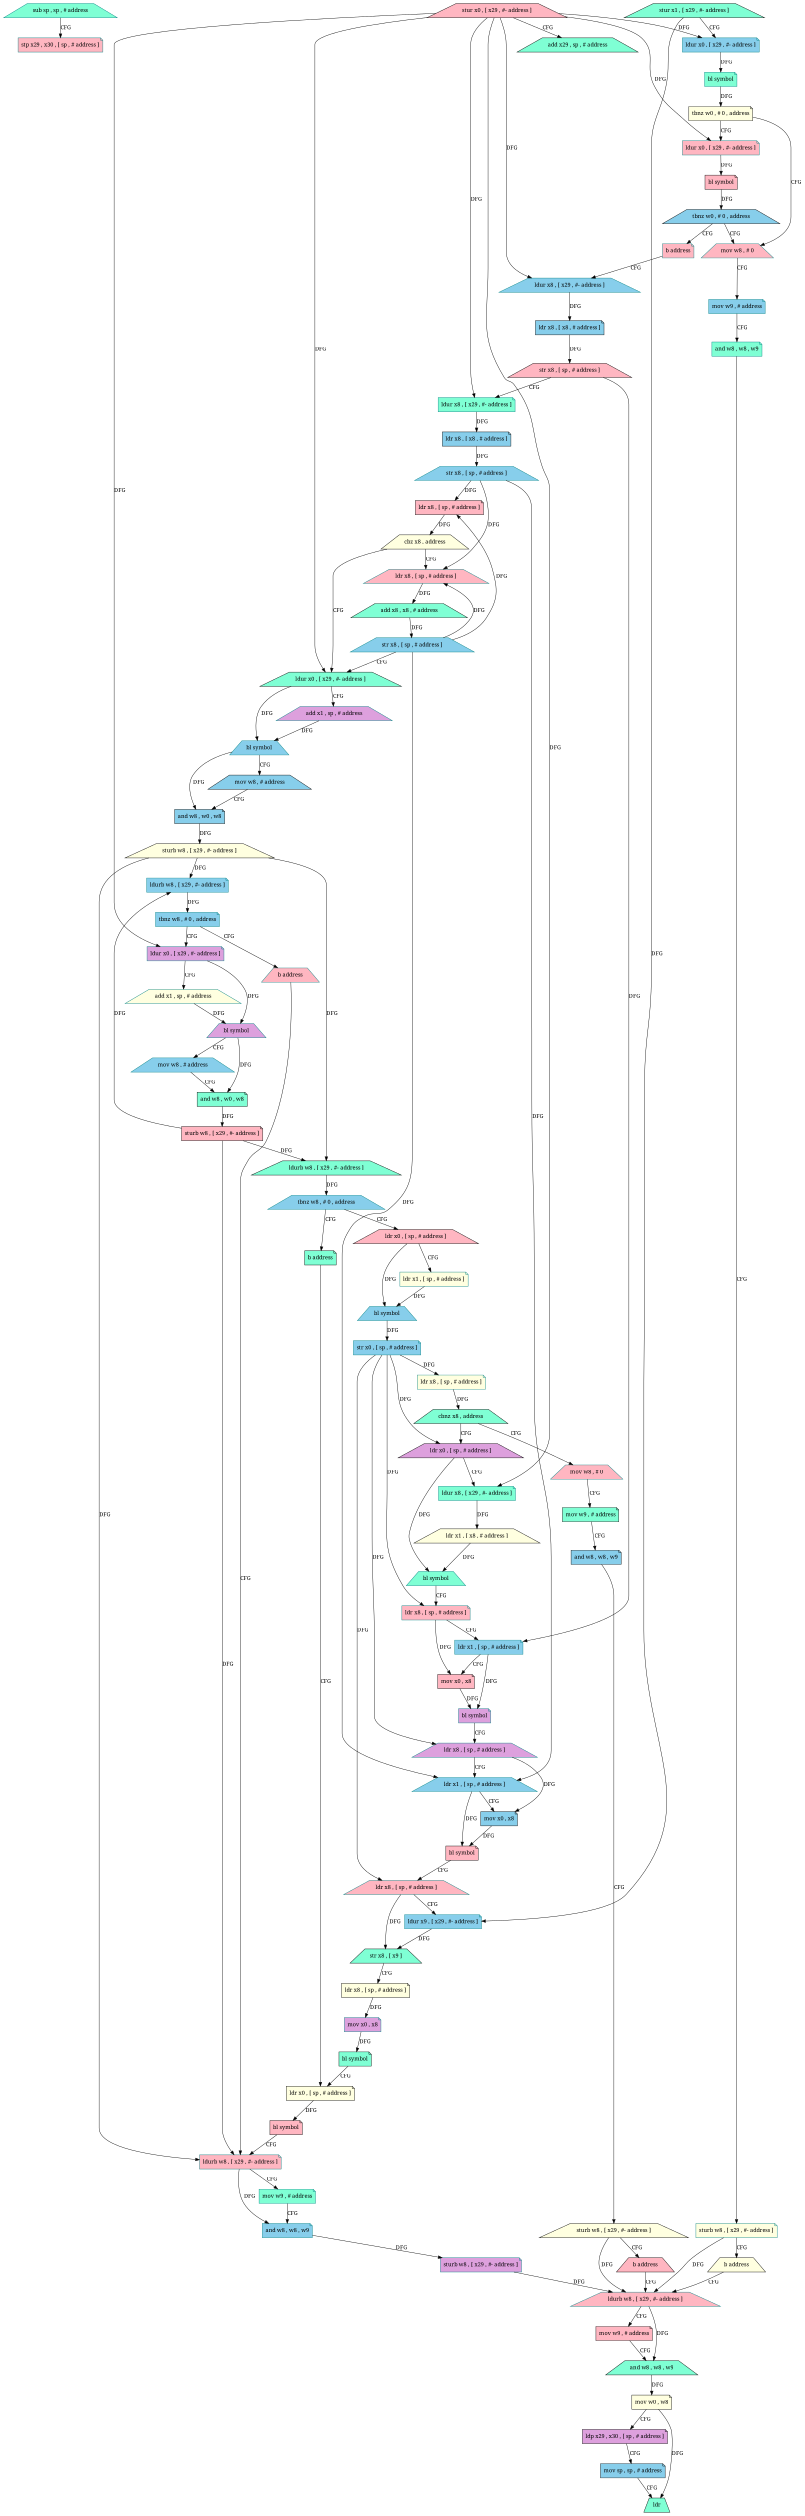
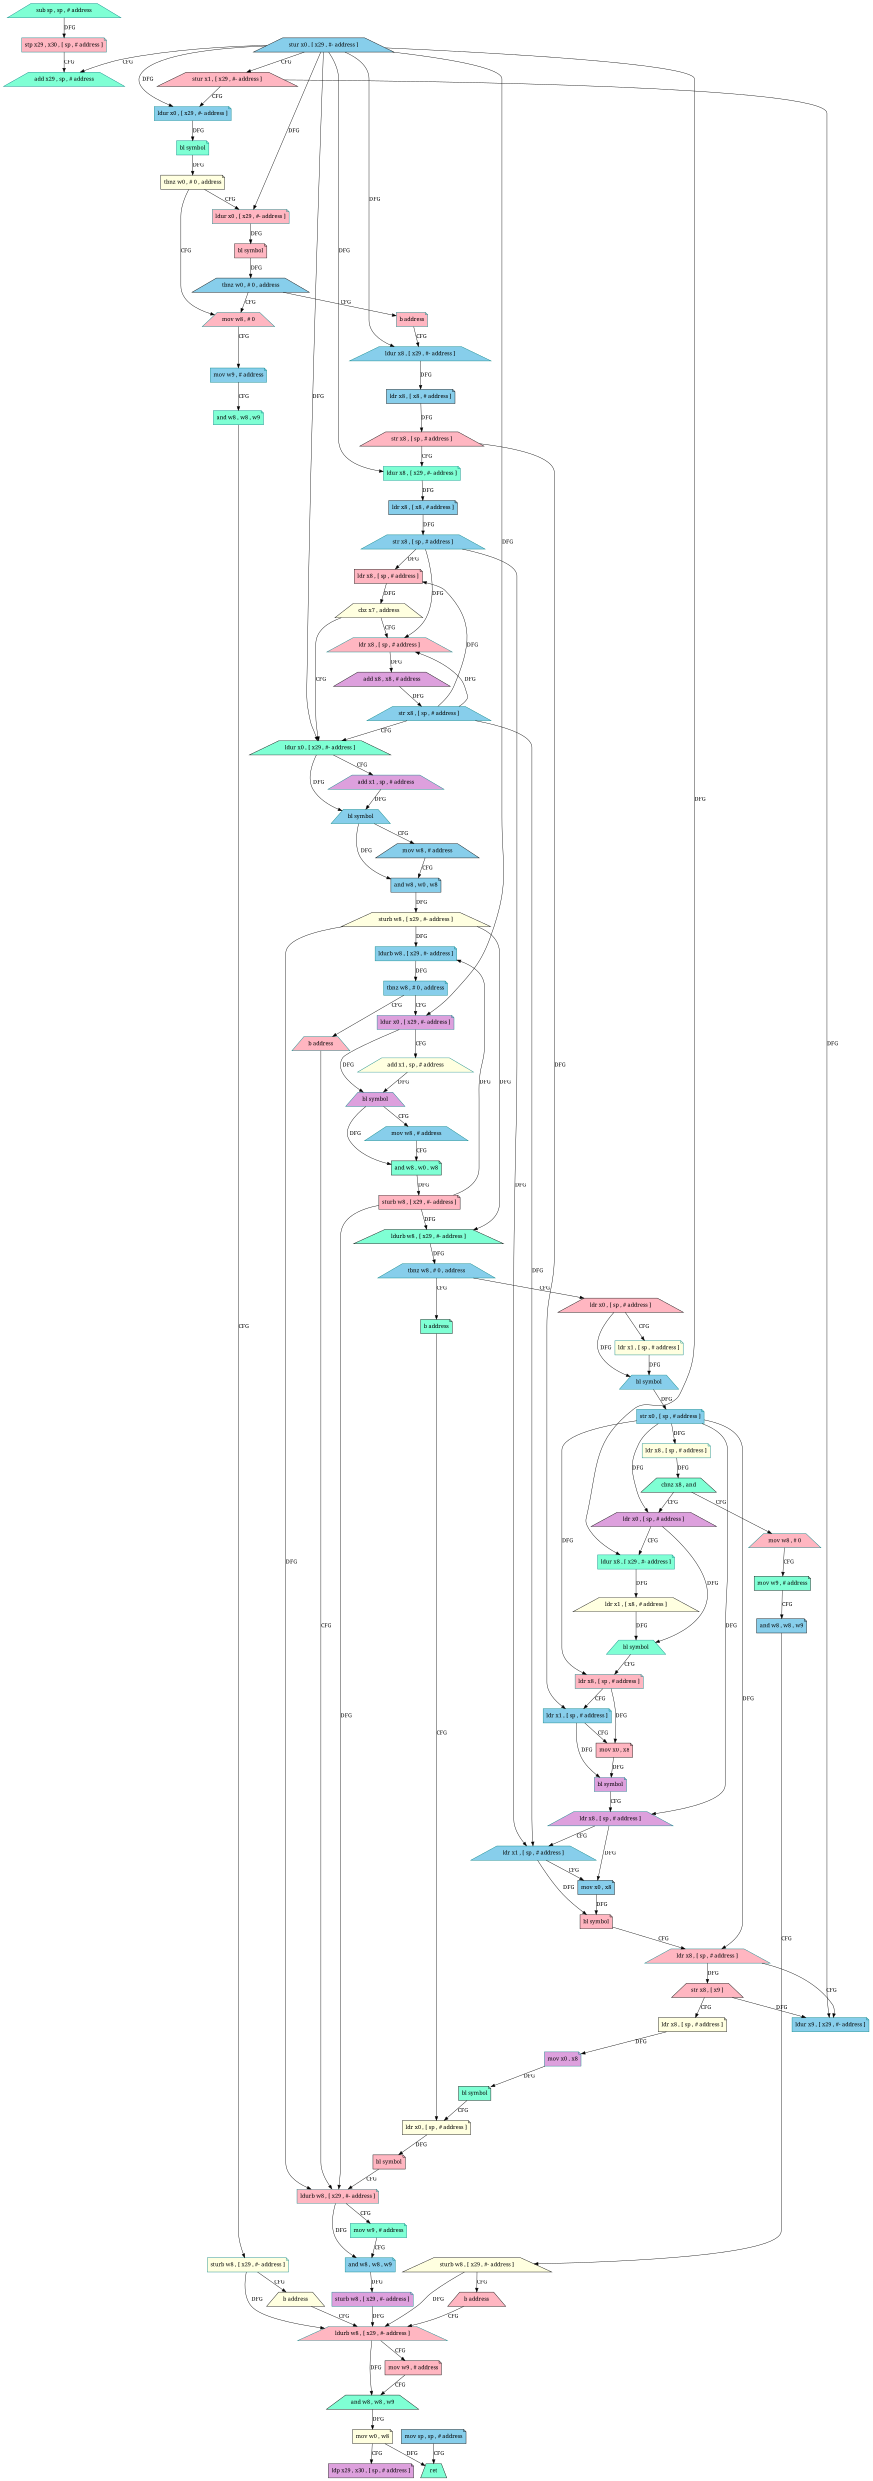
node "stur x0 , [ x29 , #- address ]": fillcolor lightpink -> skyblue
node "stur x1 , [ x29 , #- address ]": fillcolor aquamarine -> lightpink
edge "sub sp , sp , # address" -> "stp x29 , x30 , [ sp , # address ]": label "CFG" -> "DFG"
node "add x29 , sp , # address": color black -> teal
edge "stp x29 , x30 , [ sp , # address ]" -> "add x29 , sp , # address": added, label "CFG"
edge "stur x0 , [ x29 , #- address ]" -> "stur x1 , [ x29 , #- address ]": added, label "CFG"
node "cbz x8 , address": label "cbz x8 , address" -> "cbz x7 , address"
node "add x8 , x8 , # address": fillcolor aquamarine -> plum
node "cbnz x8 , address": label "cbnz x8 , address" -> "cbnz x8 , and"
edge "ldur x9 , [ x29 , #- address ]" -> "str x8 , [ x9 ]": reversed
node "str x8 , [ x9 ]": fillcolor aquamarine -> lightpink
edge "ldp x29 , x30 , [ sp , # address ]" -> "mov sp , sp , # address": removed, label "CFG"
node "ldr": label "ldr" -> "ret"
